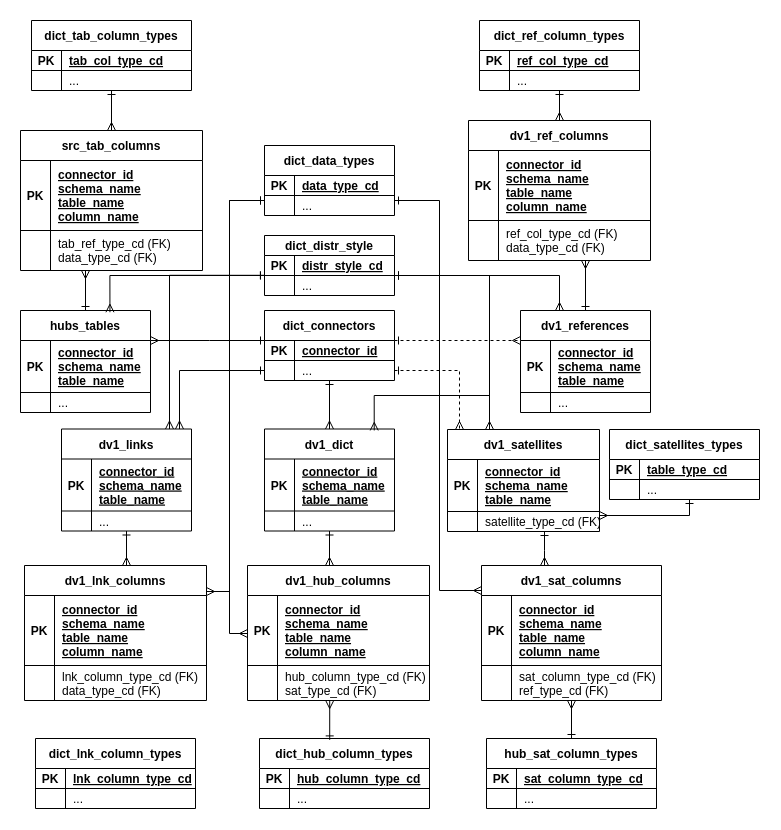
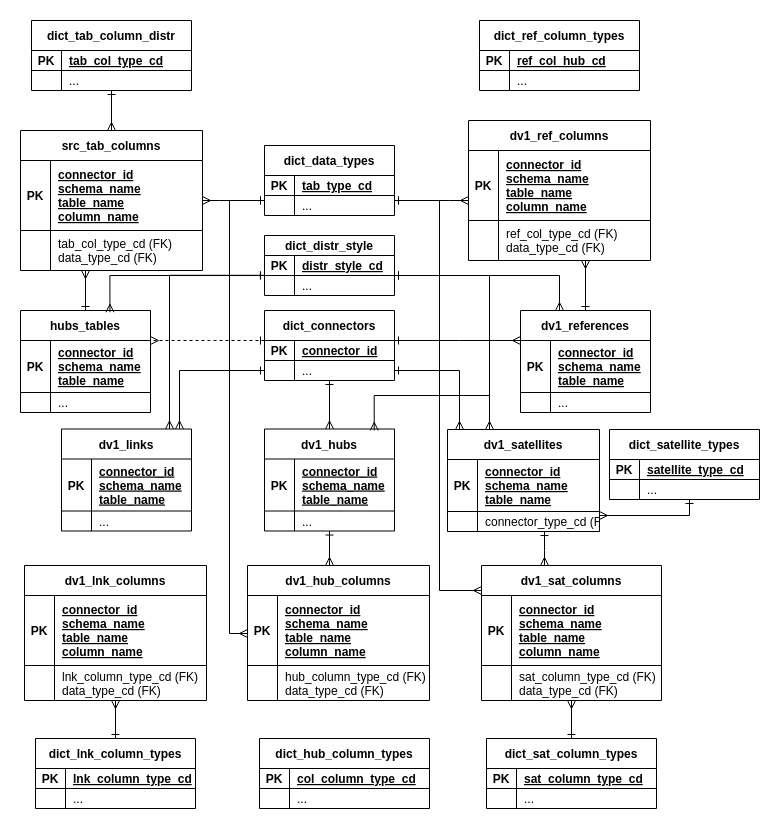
node "dict_tab_column_types": label "dict_tab_column_types" -> "dict_tab_column_distr"
node "ref_col_type_cd": label "ref_col_type_cd" -> "ref_col_hub_cd"
edge "dict_ref_column_types" -- "dv1_ref_columns": removed
node "data_type_cd": label "data_type_cd" -> "tab_type_cd"
edge "dict_data_types" -- "src_tab_columns": added
edge "dict_data_types" -- "dv1_ref_columns": added
node "tab_ref_type_cd (FK) data_type_cd (FK)": label "tab_ref_type_cd (FK) data_type_cd (FK)" -> "tab_col_type_cd (FK) data_type_cd (FK)"
edge "dict_connectors" -- "hubs_tables": style solid -> dashed
edge "dict_connectors" -- "dv1_references": style dashed -> solid
edge "dict_connectors" -- "dv1_satellites": style dashed -> solid
node "dv1_dict": label "dv1_dict" -> "dv1_hubs"
node "dict_satellites_types": label "dict_satellites_types" -> "dict_satellite_types"
node "table_type_cd": label "table_type_cd" -> "satellite_type_cd"
node "satellite_type_cd (FK)": label "satellite_type_cd (FK)" -> "connector_type_cd (FK)"
edge "dv1_links" -- "dv1_lnk_columns": removed
edge "dict_data_types" -- "dv1_lnk_columns": removed
node "hub_column_type_cd (FK) sat_type_cd (FK)": label "hub_column_type_cd (FK) sat_type_cd (FK)" -> "hub_column_type_cd (FK) data_type_cd (FK)"
node "sat_column_type_cd (FK) ref_type_cd (FK)": label "sat_column_type_cd (FK) ref_type_cd (FK)" -> "sat_column_type_cd (FK) data_type_cd (FK)"
edge "dv1_lnk_columns" -- "dict_lnk_column_types": added
edge "dv1_hub_columns" -- "dict_hub_column_types": removed
node "hub_sat_column_types": label "hub_sat_column_types" -> "dict_sat_column_types"
node "hub_column_type_cd": label "hub_column_type_cd" -> "col_column_type_cd"
